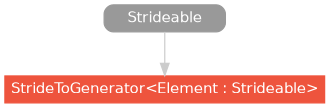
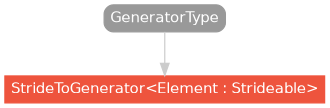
node "Strideable": label "Strideable" -> "GeneratorType"
